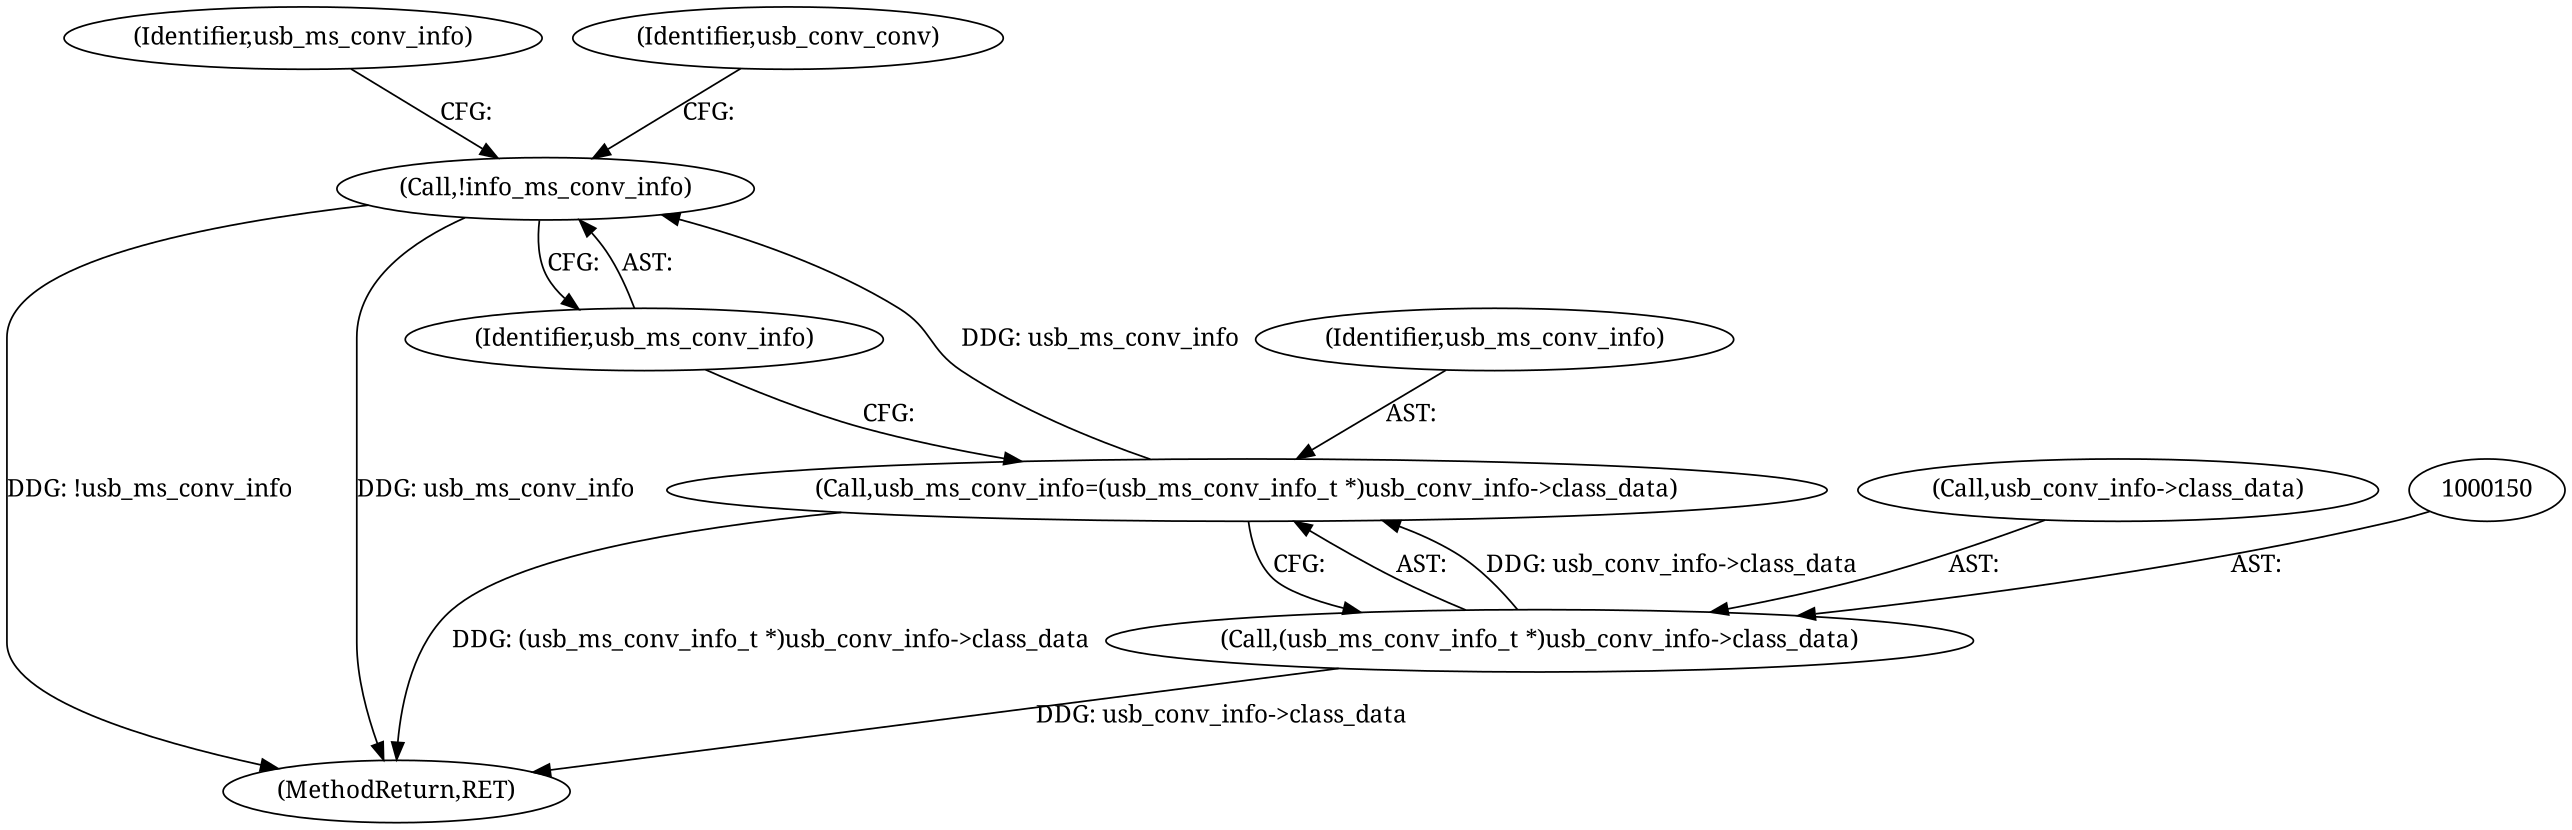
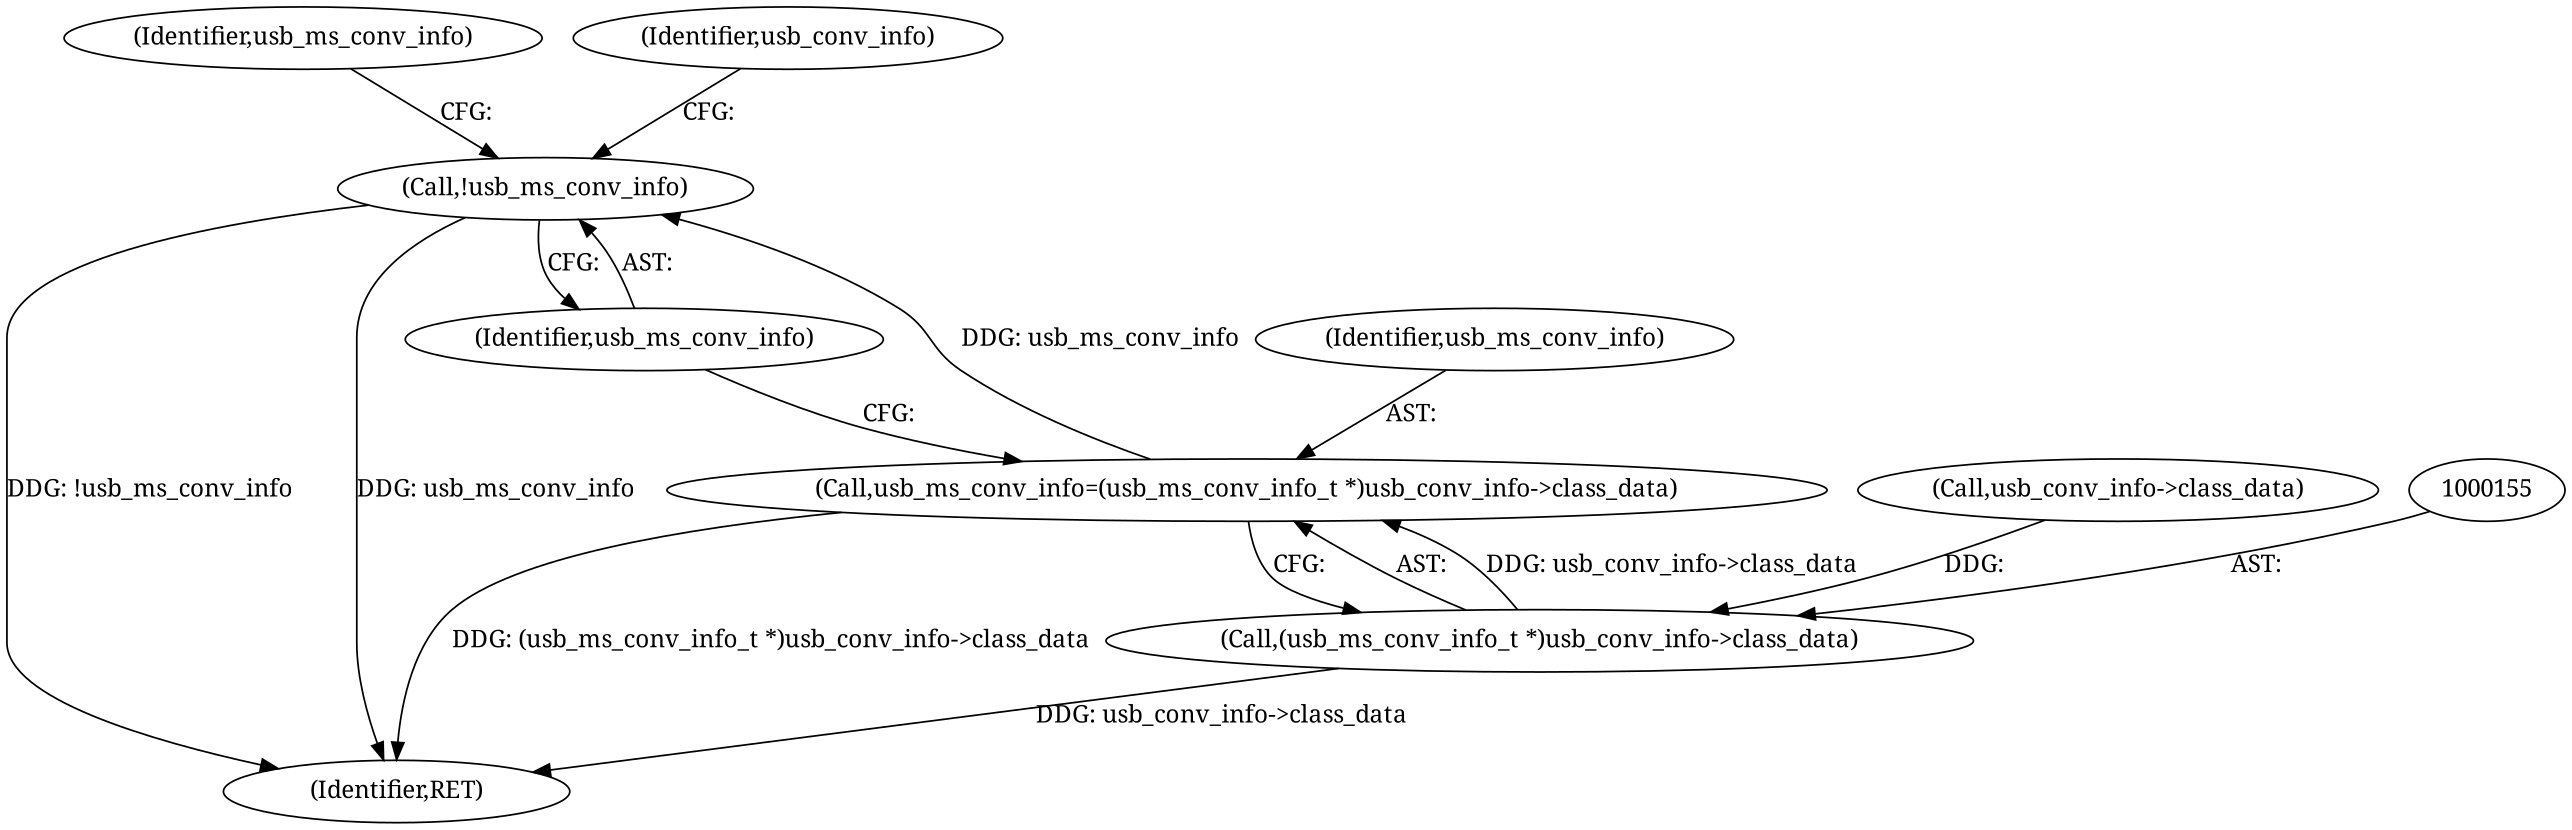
node "(Identifier,usb_conv_conv)": label "(Identifier,usb_conv_conv)" -> "(Identifier,usb_conv_info)"
node "(Call,!info_ms_conv_info)": label "(Call,!info_ms_conv_info)" -> "(Call,!usb_ms_conv_info)"
node "1000150": label "1000150" -> "1000155"
edge "(Call,usb_conv_info->class_data)" -> "(Call,(usb_ms_conv_info_t *)usb_conv_info->class_data)": label "AST: " -> "DDG: "
node "(MethodReturn,RET)": label "(MethodReturn,RET)" -> "(Identifier,RET)"
